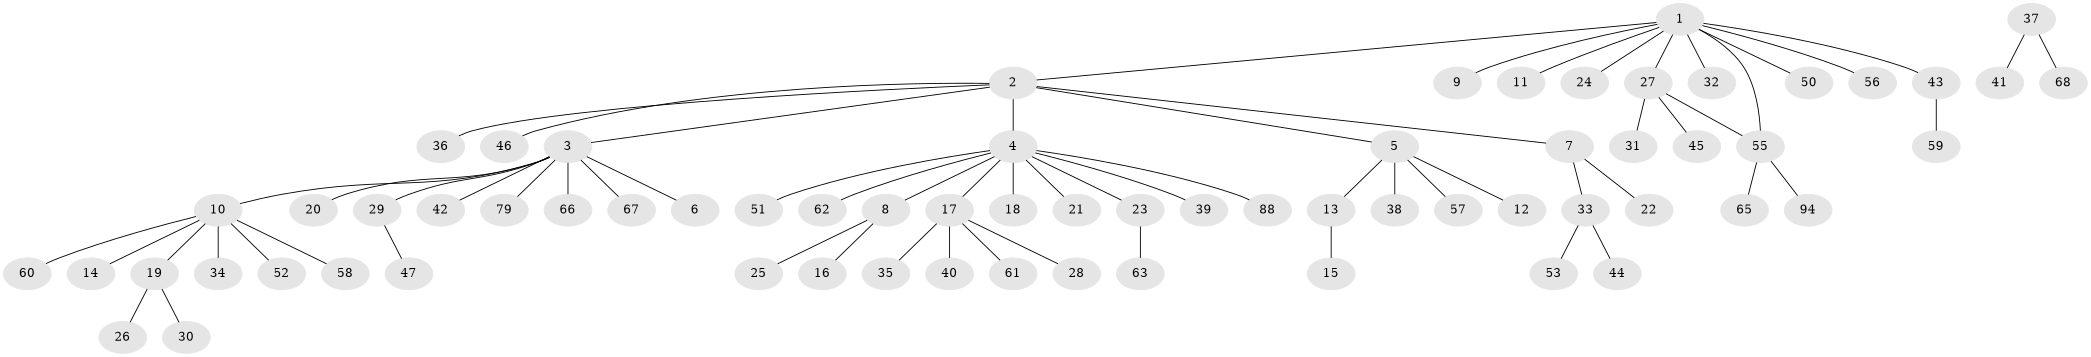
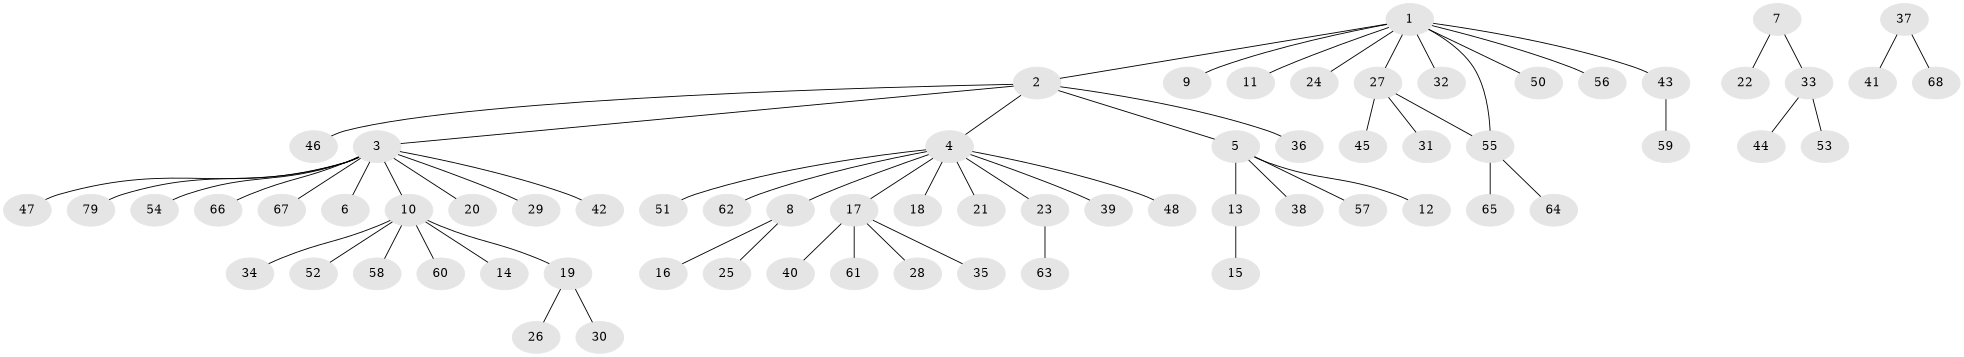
edge "2" -- "7": removed
node "54": added
node "88": label "88" -> "48"
node "94": label "94" -> "64"
edge "29" -- "47": now "3" -- "47"
